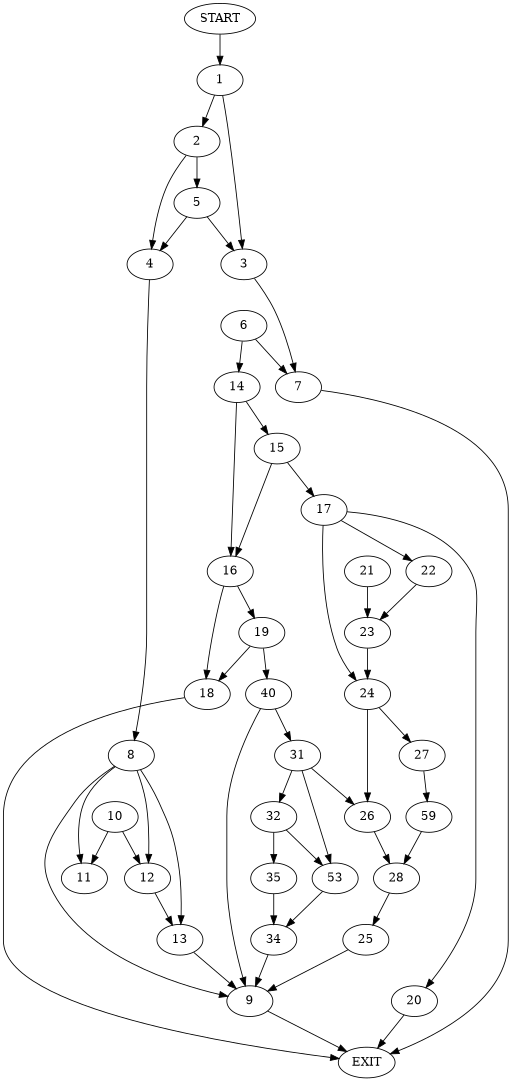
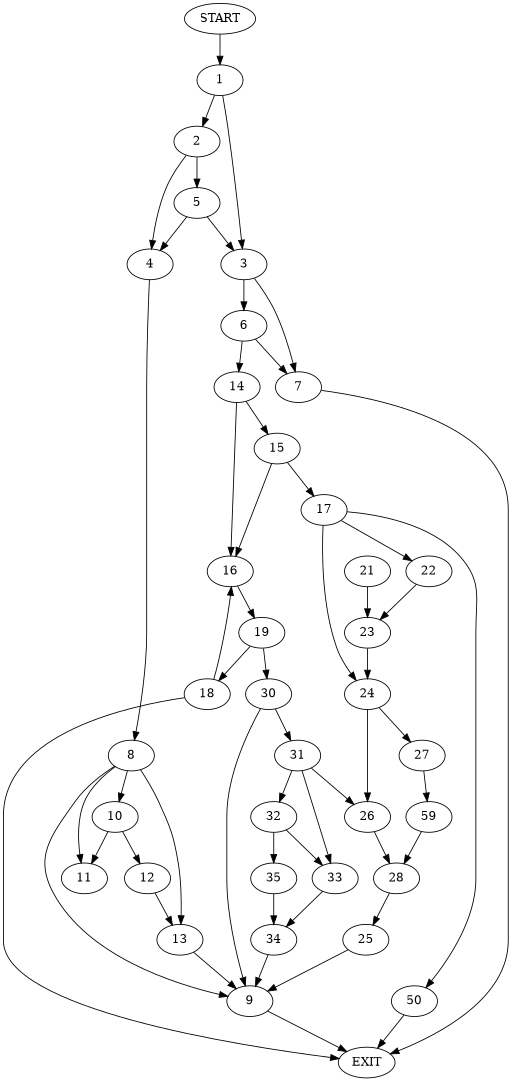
edge "3" -> "6": added
edge "16" -> "18": reversed
node "40": label "40" -> "30"
edge "8" -> "12": now "8" -> "10"
node "53": label "53" -> "33"
node "20": label "20" -> "50"
